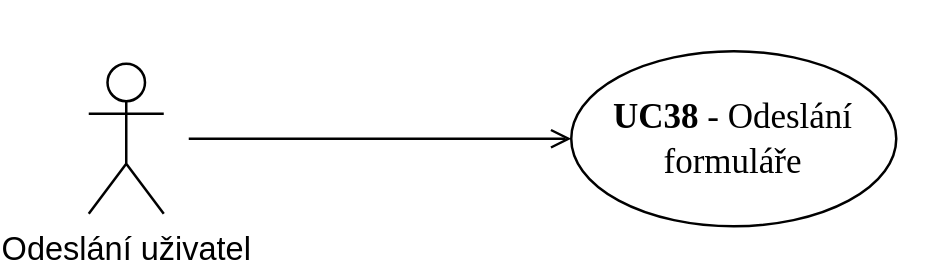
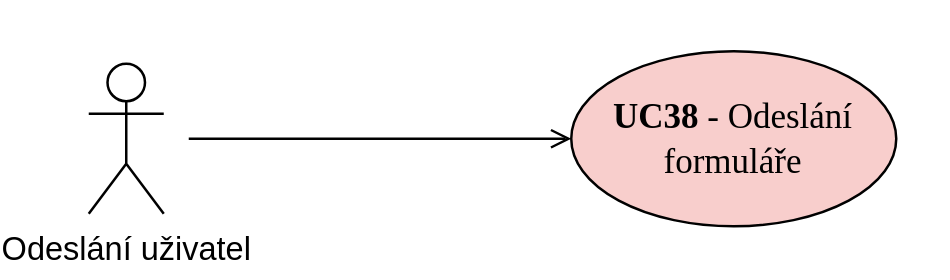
node "UC38 - Odeslání formuláře": fillcolor #ffffff -> #f8cecc
